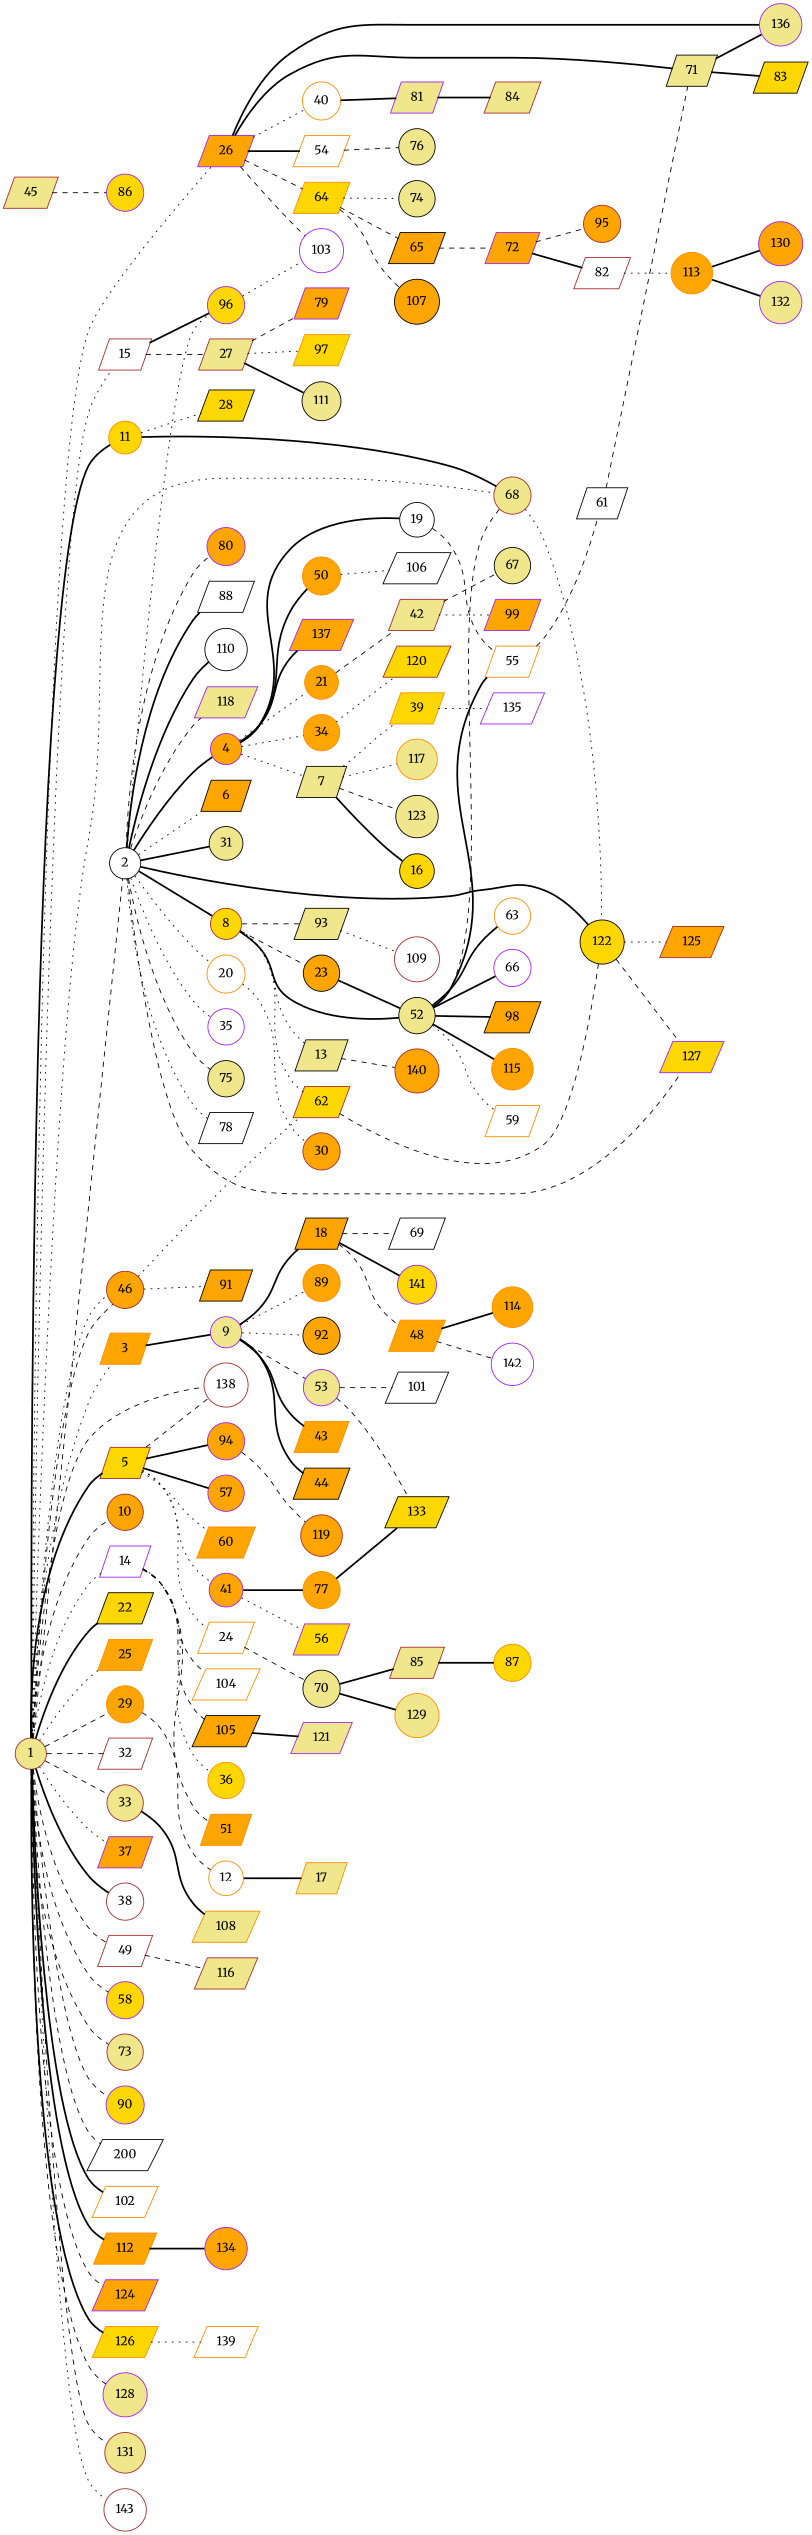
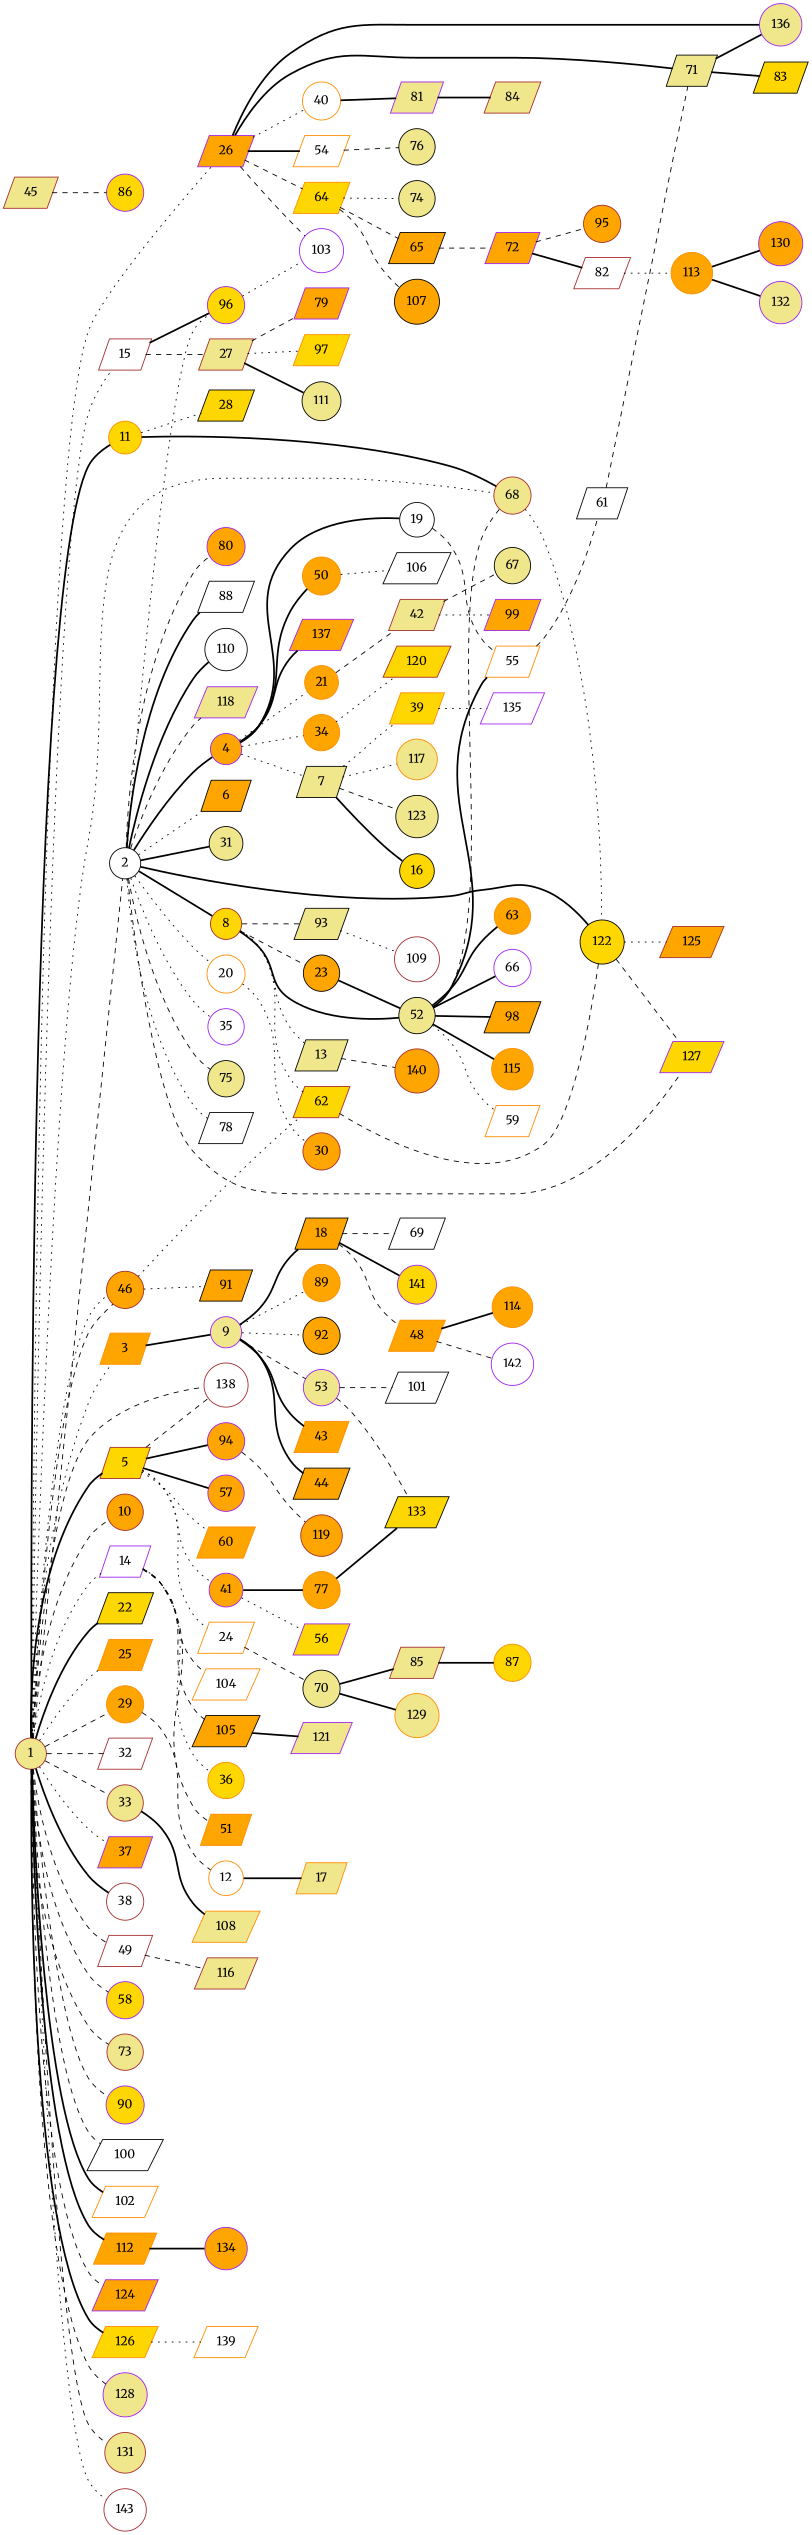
node "63": fillcolor white -> orange
node "200": label "200" -> "100"
